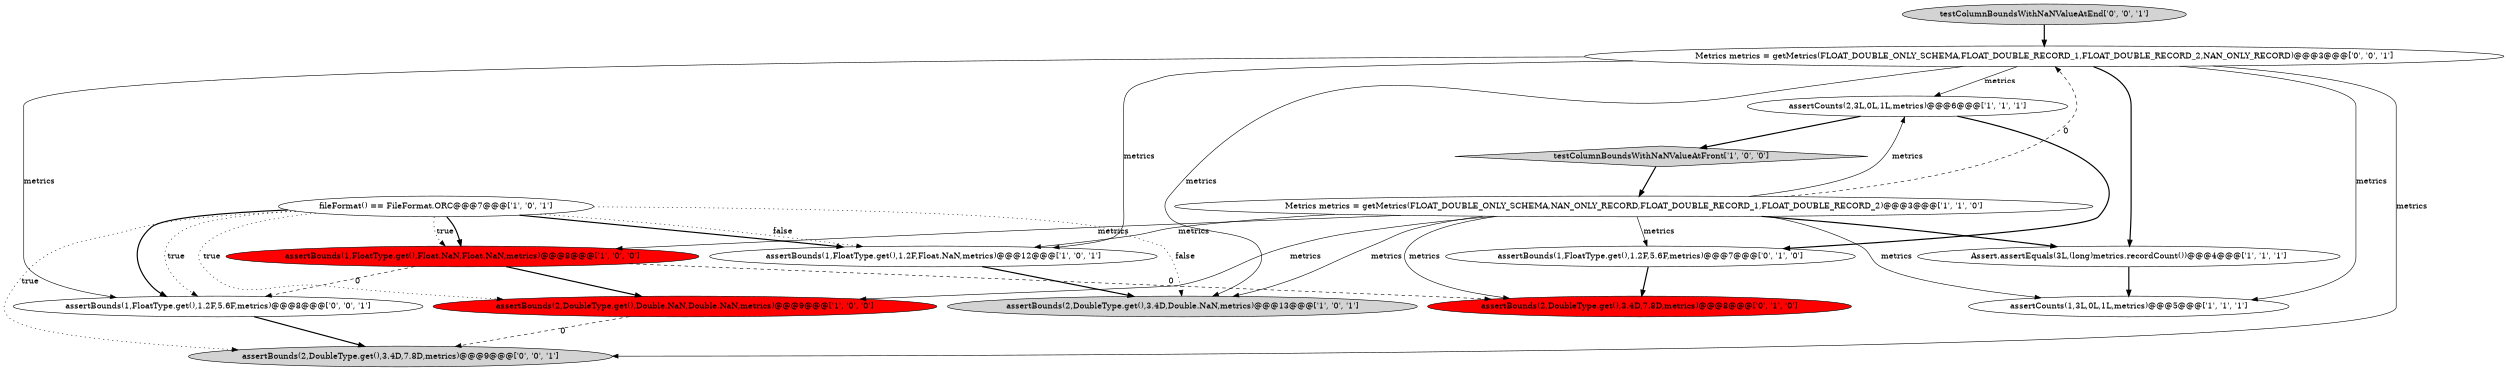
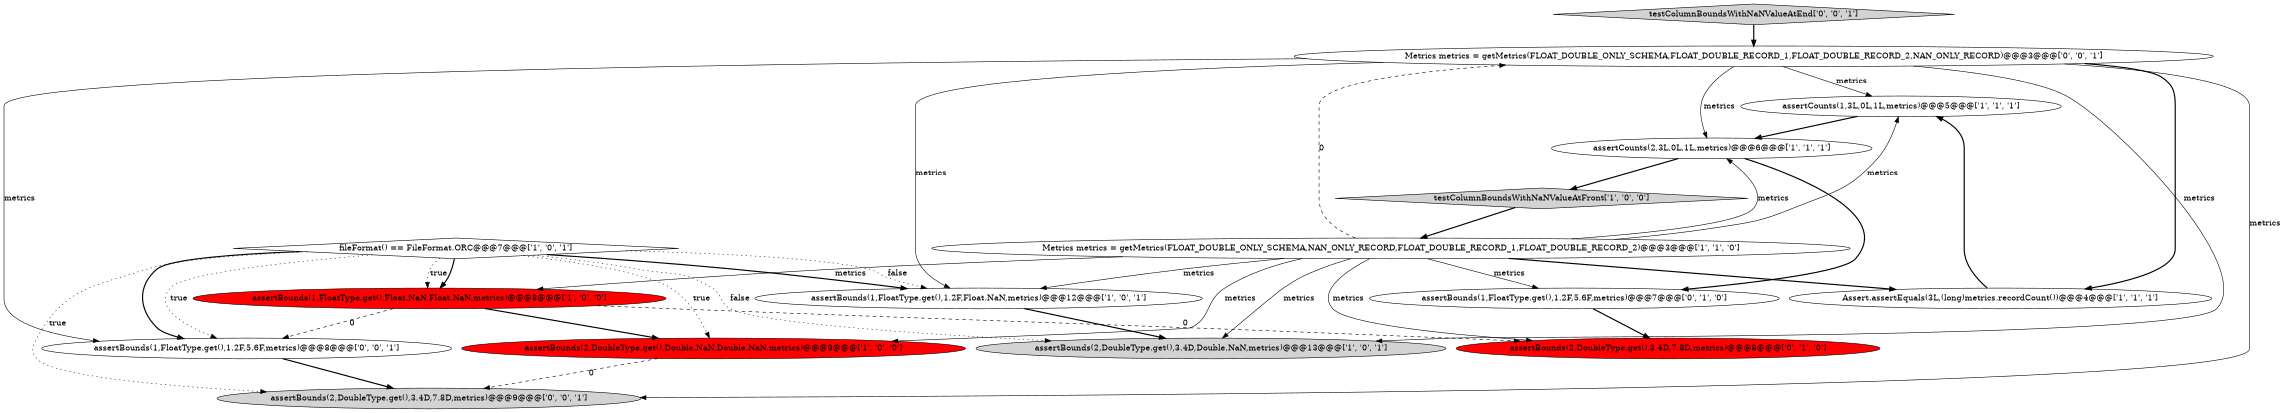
node "testColumnBoundsWithNaNValueAtEnd['0', '0', '1']": shape ellipse -> diamond
edge "assertCounts(1,3L,0L,1L,metrics)@@@5@@@['1', '1', '1']" -> "assertCounts(2,3L,0L,1L,metrics)@@@6@@@['1', '1', '1']": added
node "fileFormat() == FileFormat.ORC@@@7@@@['1', '0', '1']": shape ellipse -> diamond
